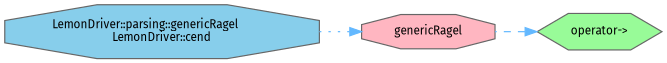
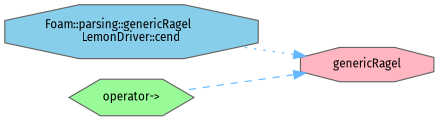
node "LemonDriver::parsing::genericRagel LemonDriver::cend": label "LemonDriver::parsing::genericRagel LemonDriver::cend" -> "Foam::parsing::genericRagel LemonDriver::cend"
edge "genericRagel" -> "operator->": reversed
